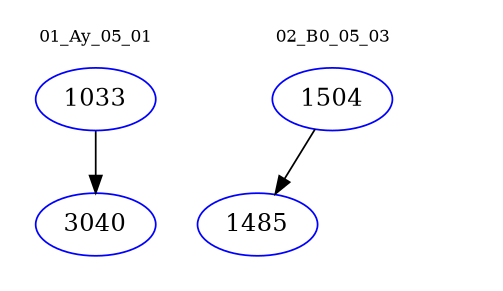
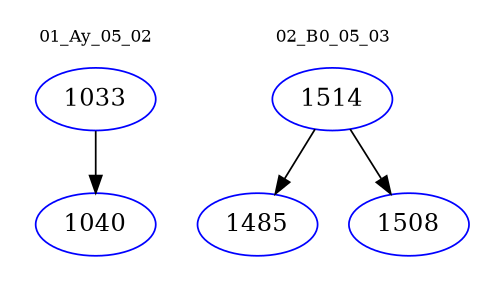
cluster "01_Ay_05_01": label "01_Ay_05_01" -> "01_Ay_05_02"
node "1504": label "1504" -> "1514"
node "3040": label "3040" -> "1040"
node "1508": added
